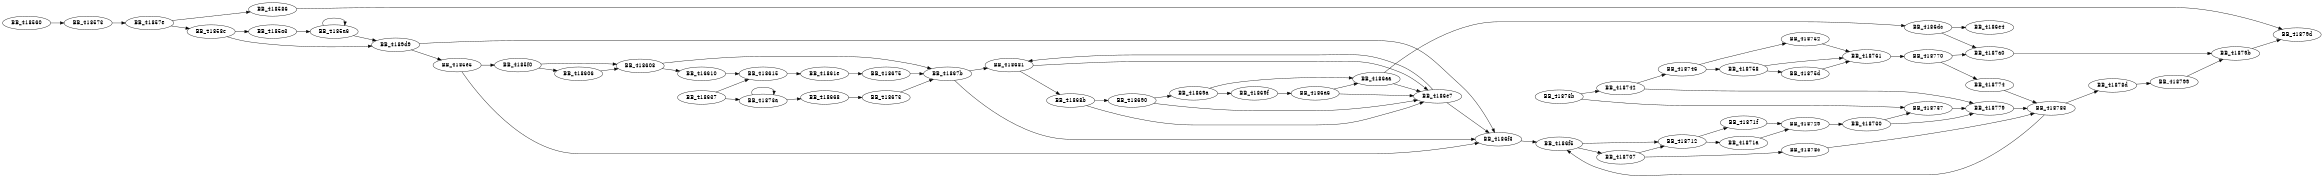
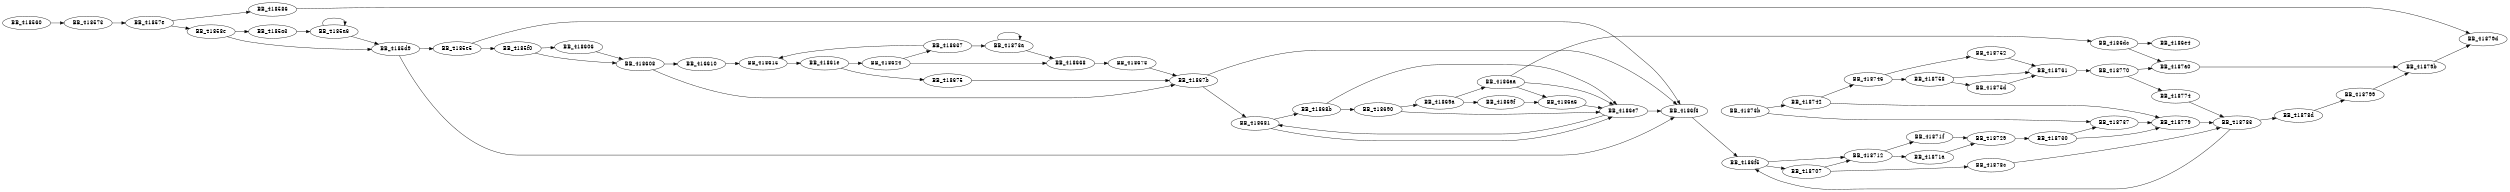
node "BB_4189d9": label "BB_4189d9" -> "BB_4185d9"
node "BB_418624": added
edge "BB_4186a6" -> "BB_4186aa": reversed
